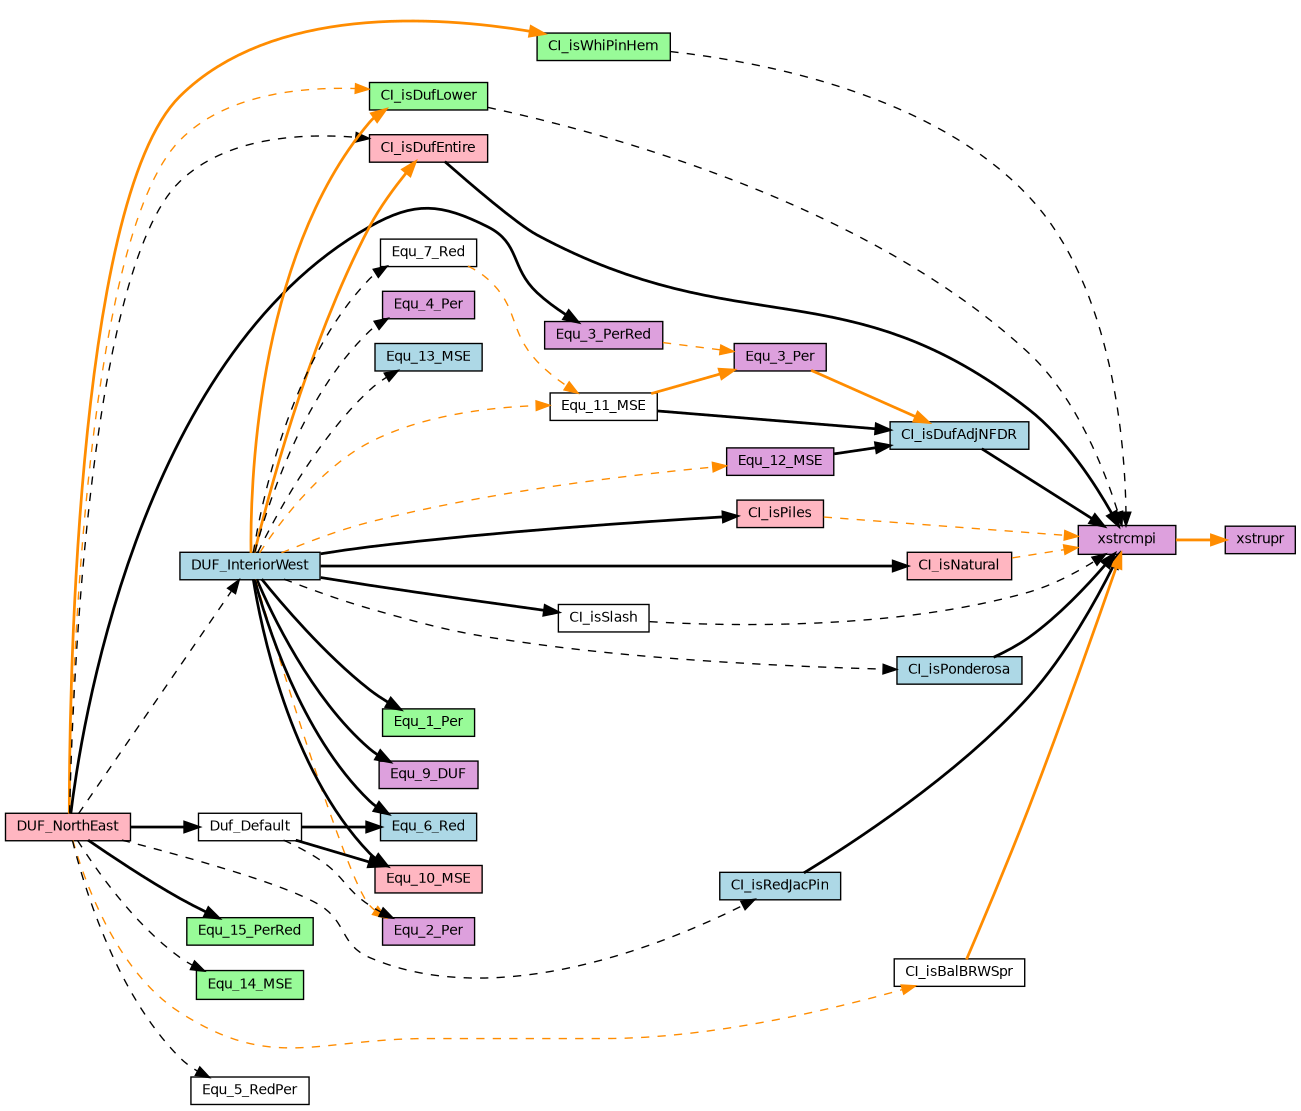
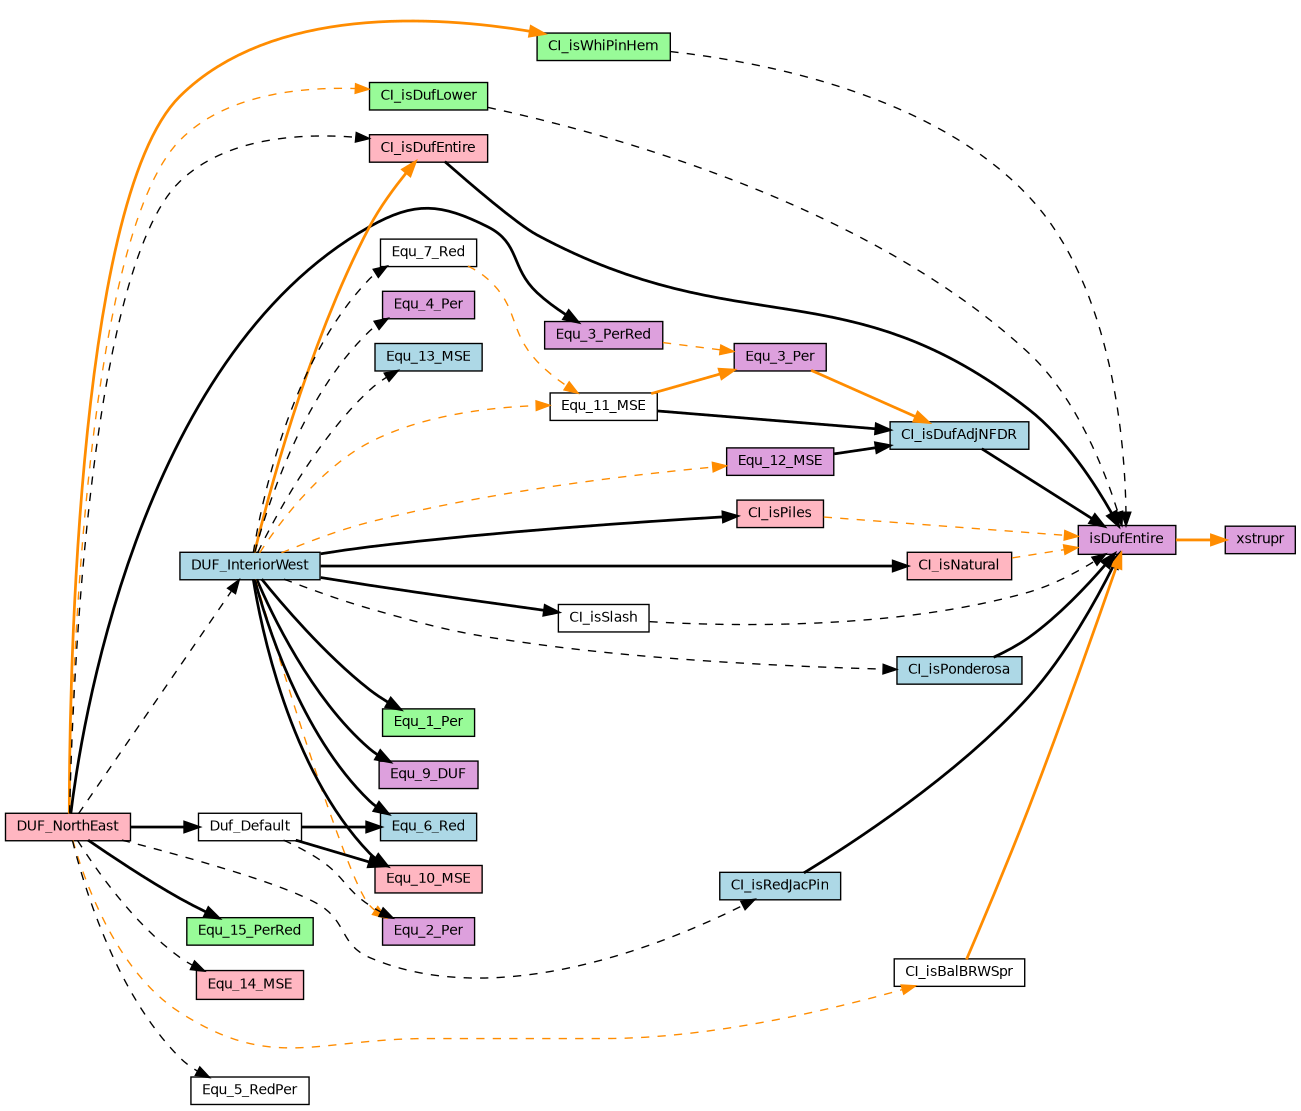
edge "DUF_InteriorWest" -> "CI_isDufLower": removed
node "xstrcmpi": label "xstrcmpi" -> "isDufEntire"
node "Equ_14_MSE": fillcolor palegreen -> lightpink
